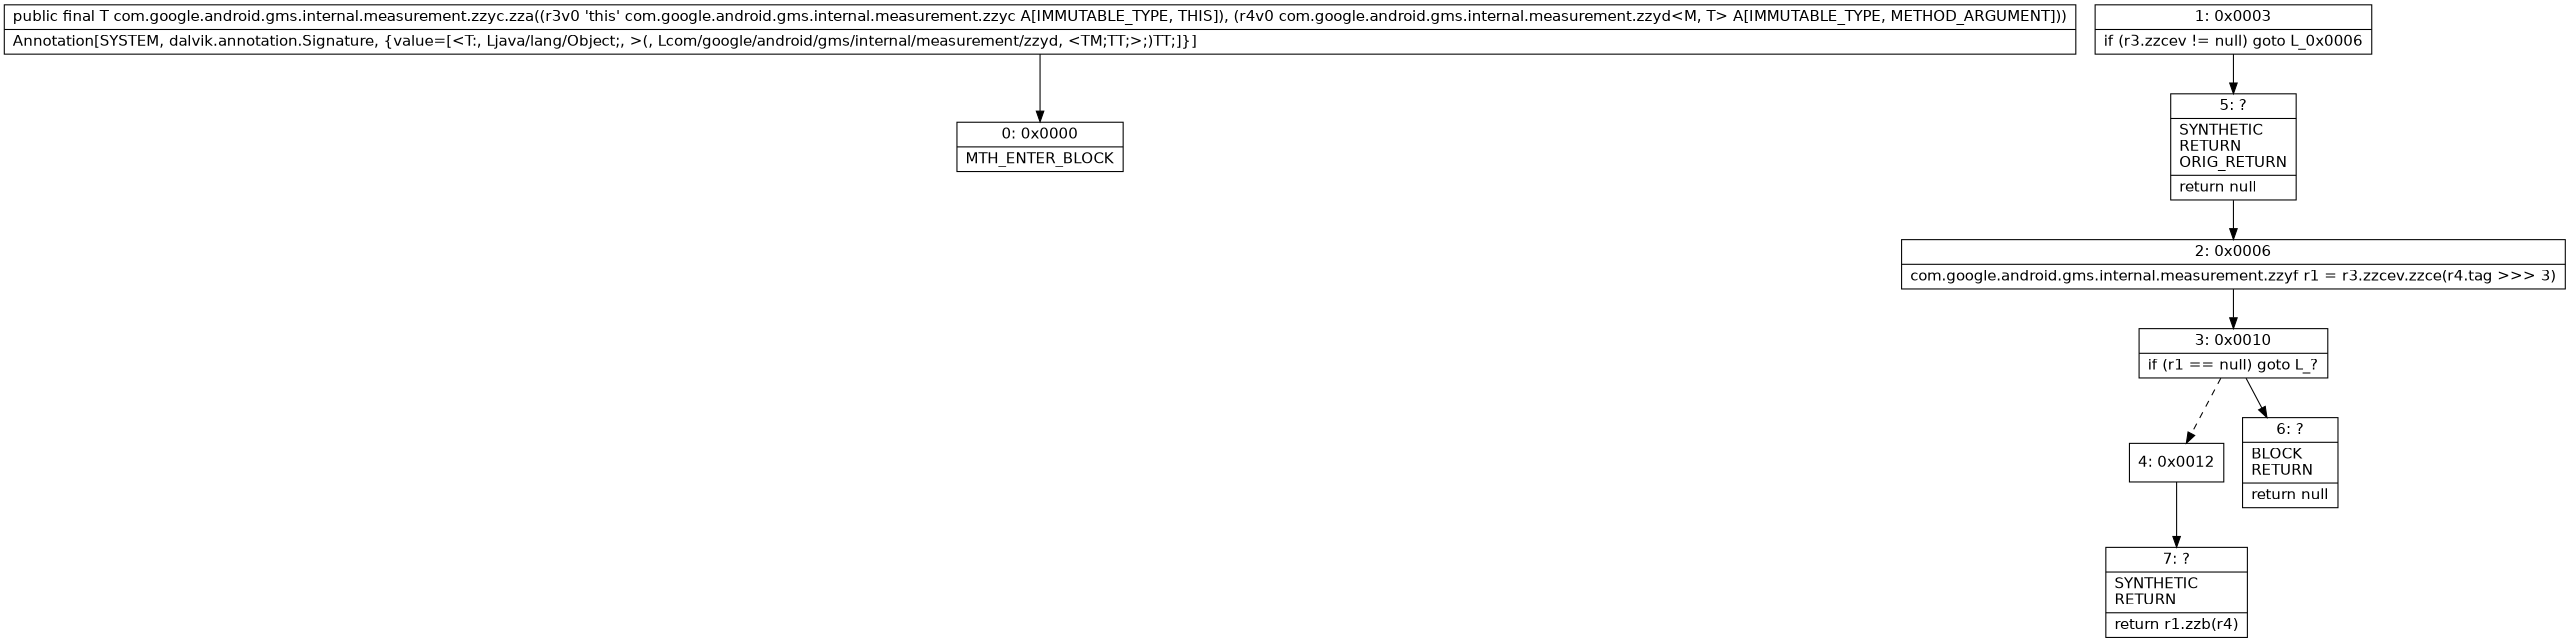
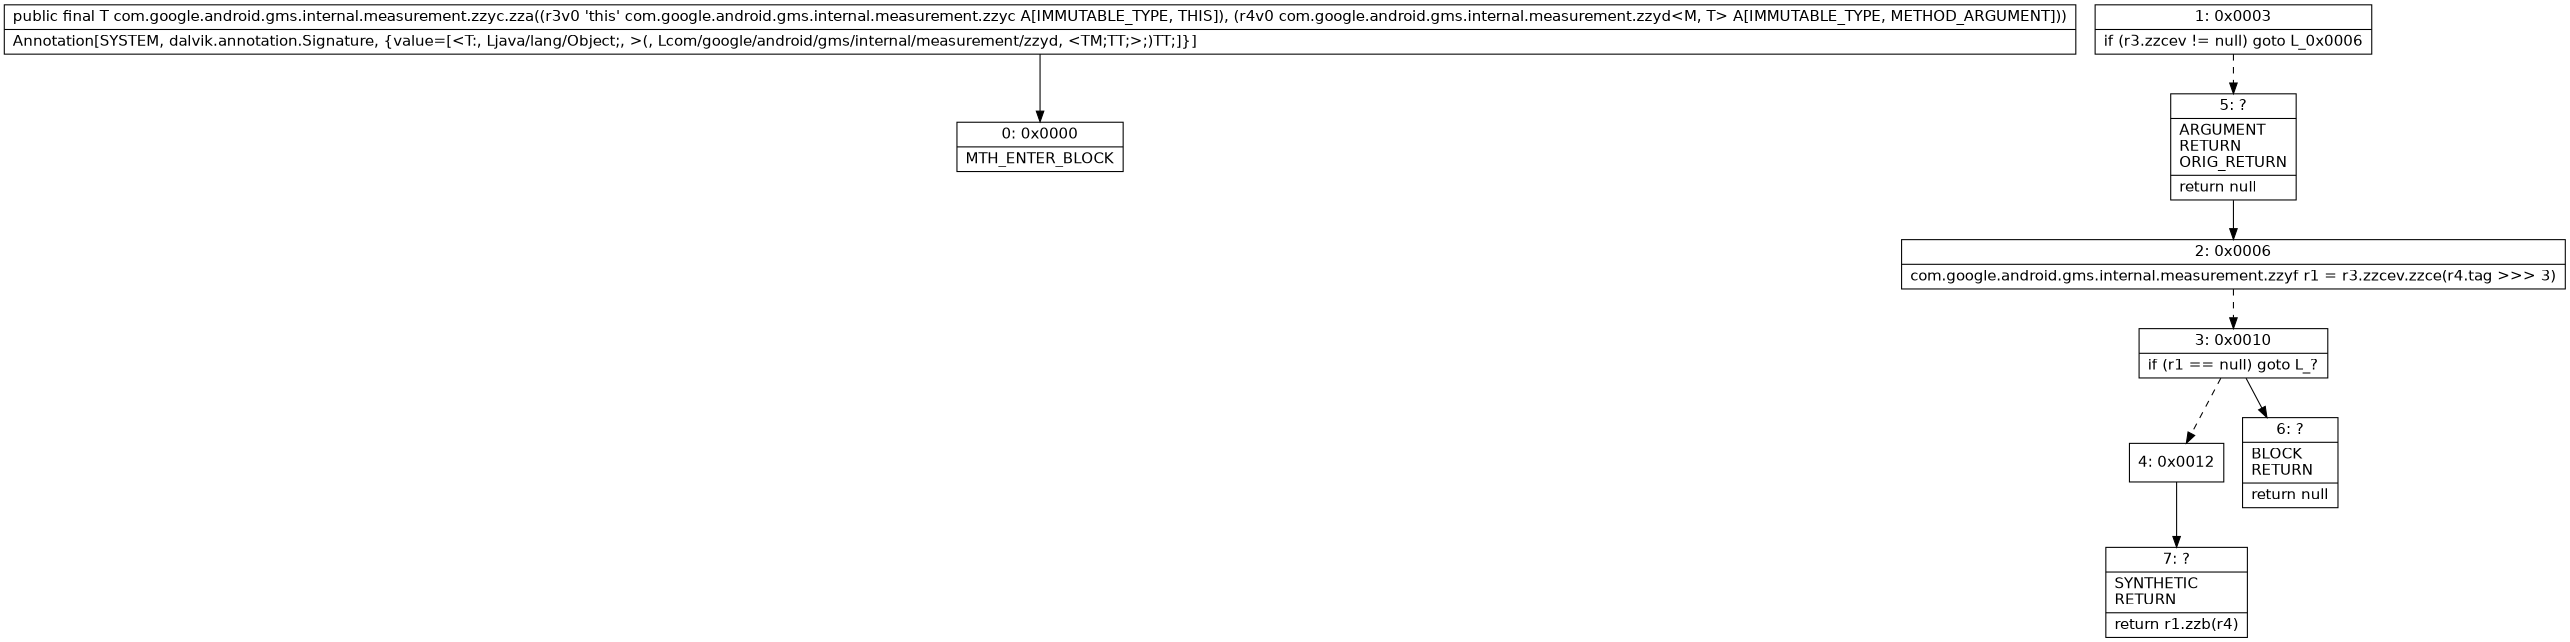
edge "1: 0x0003" -> "5: ?": style solid -> dashed
node "5: ?": text "SYNTHETIC" -> "ARGUMENT"
edge "2: 0x0006" -> "3: 0x0010": style solid -> dashed
